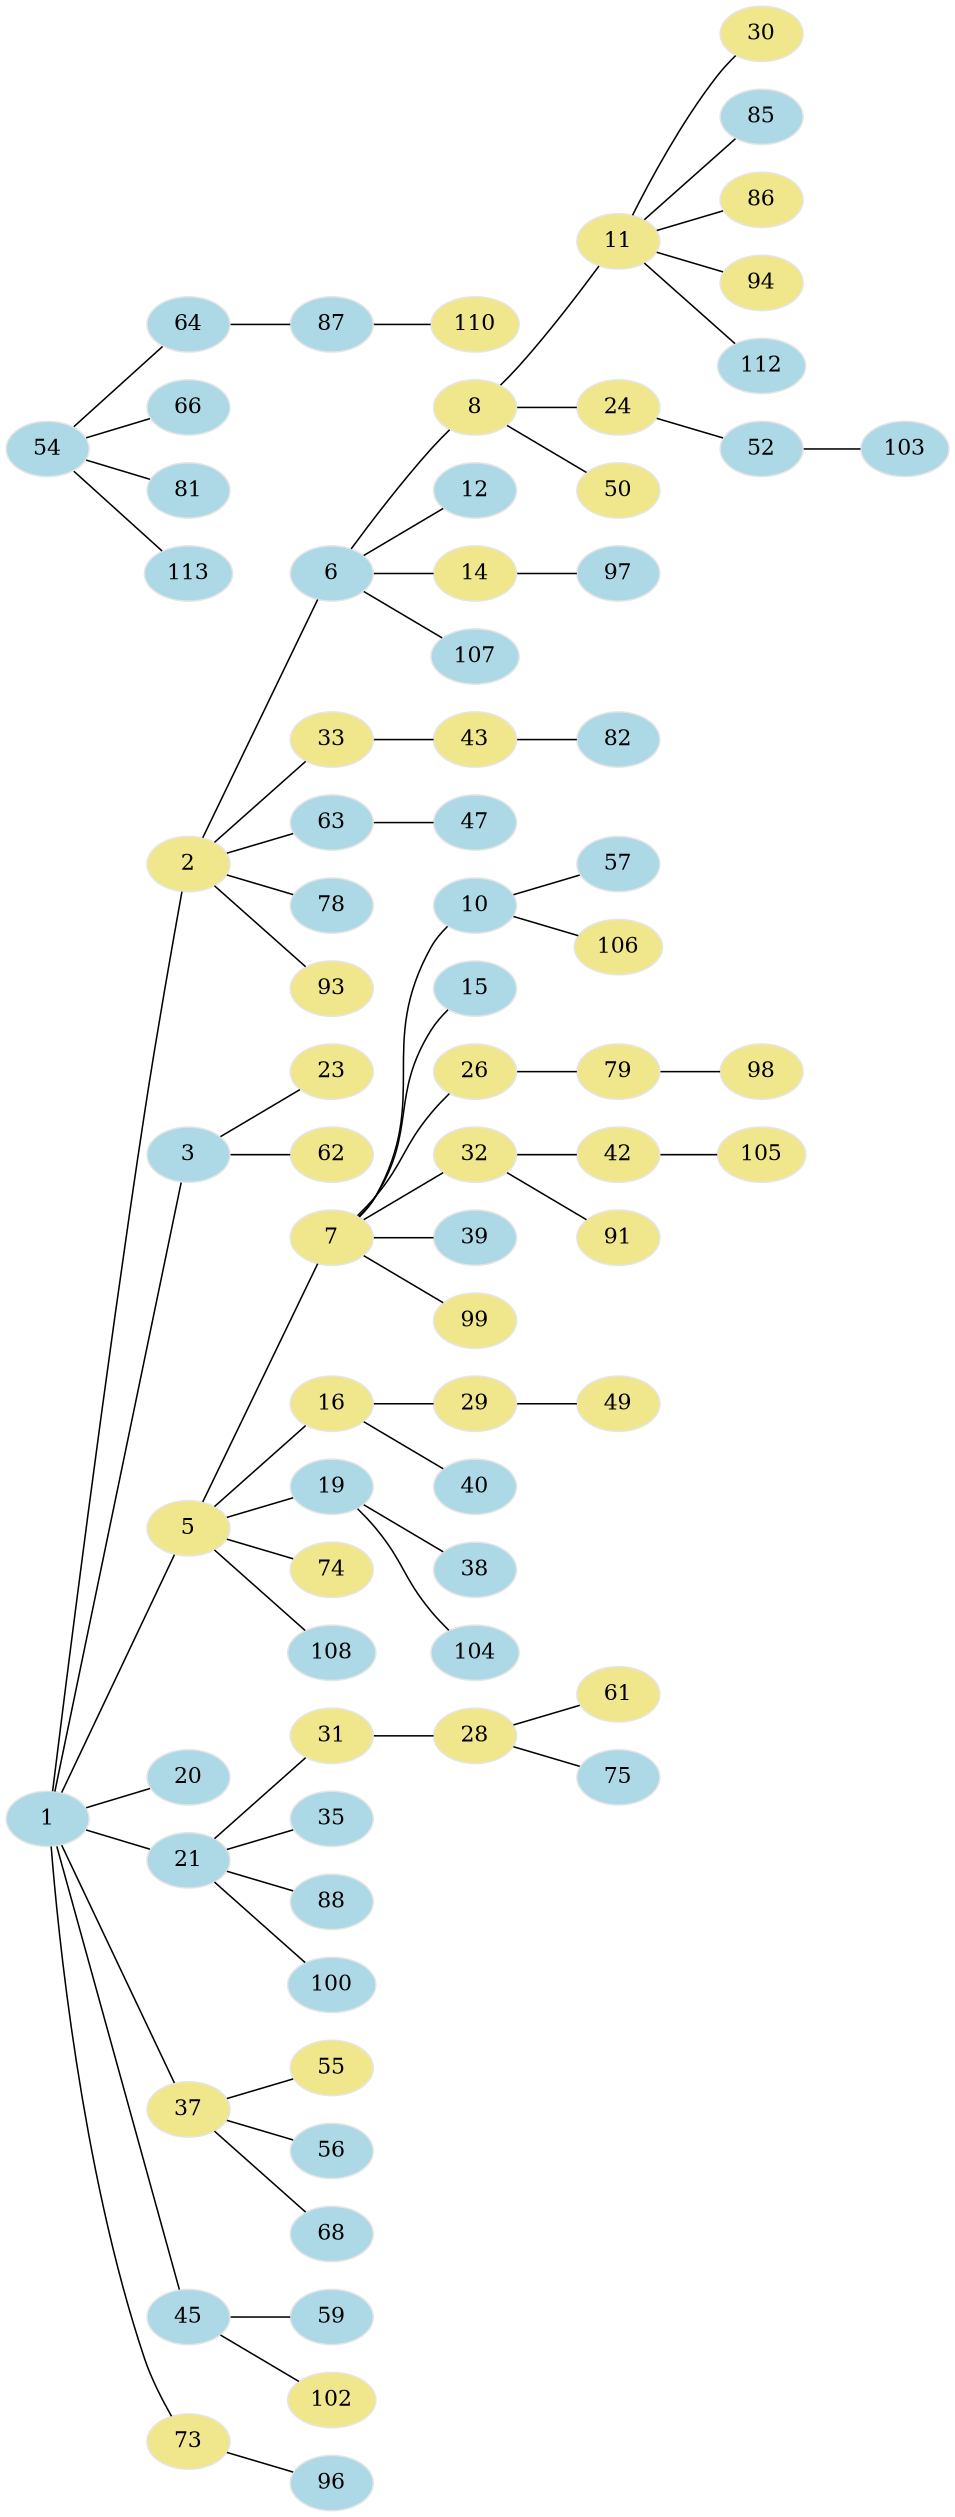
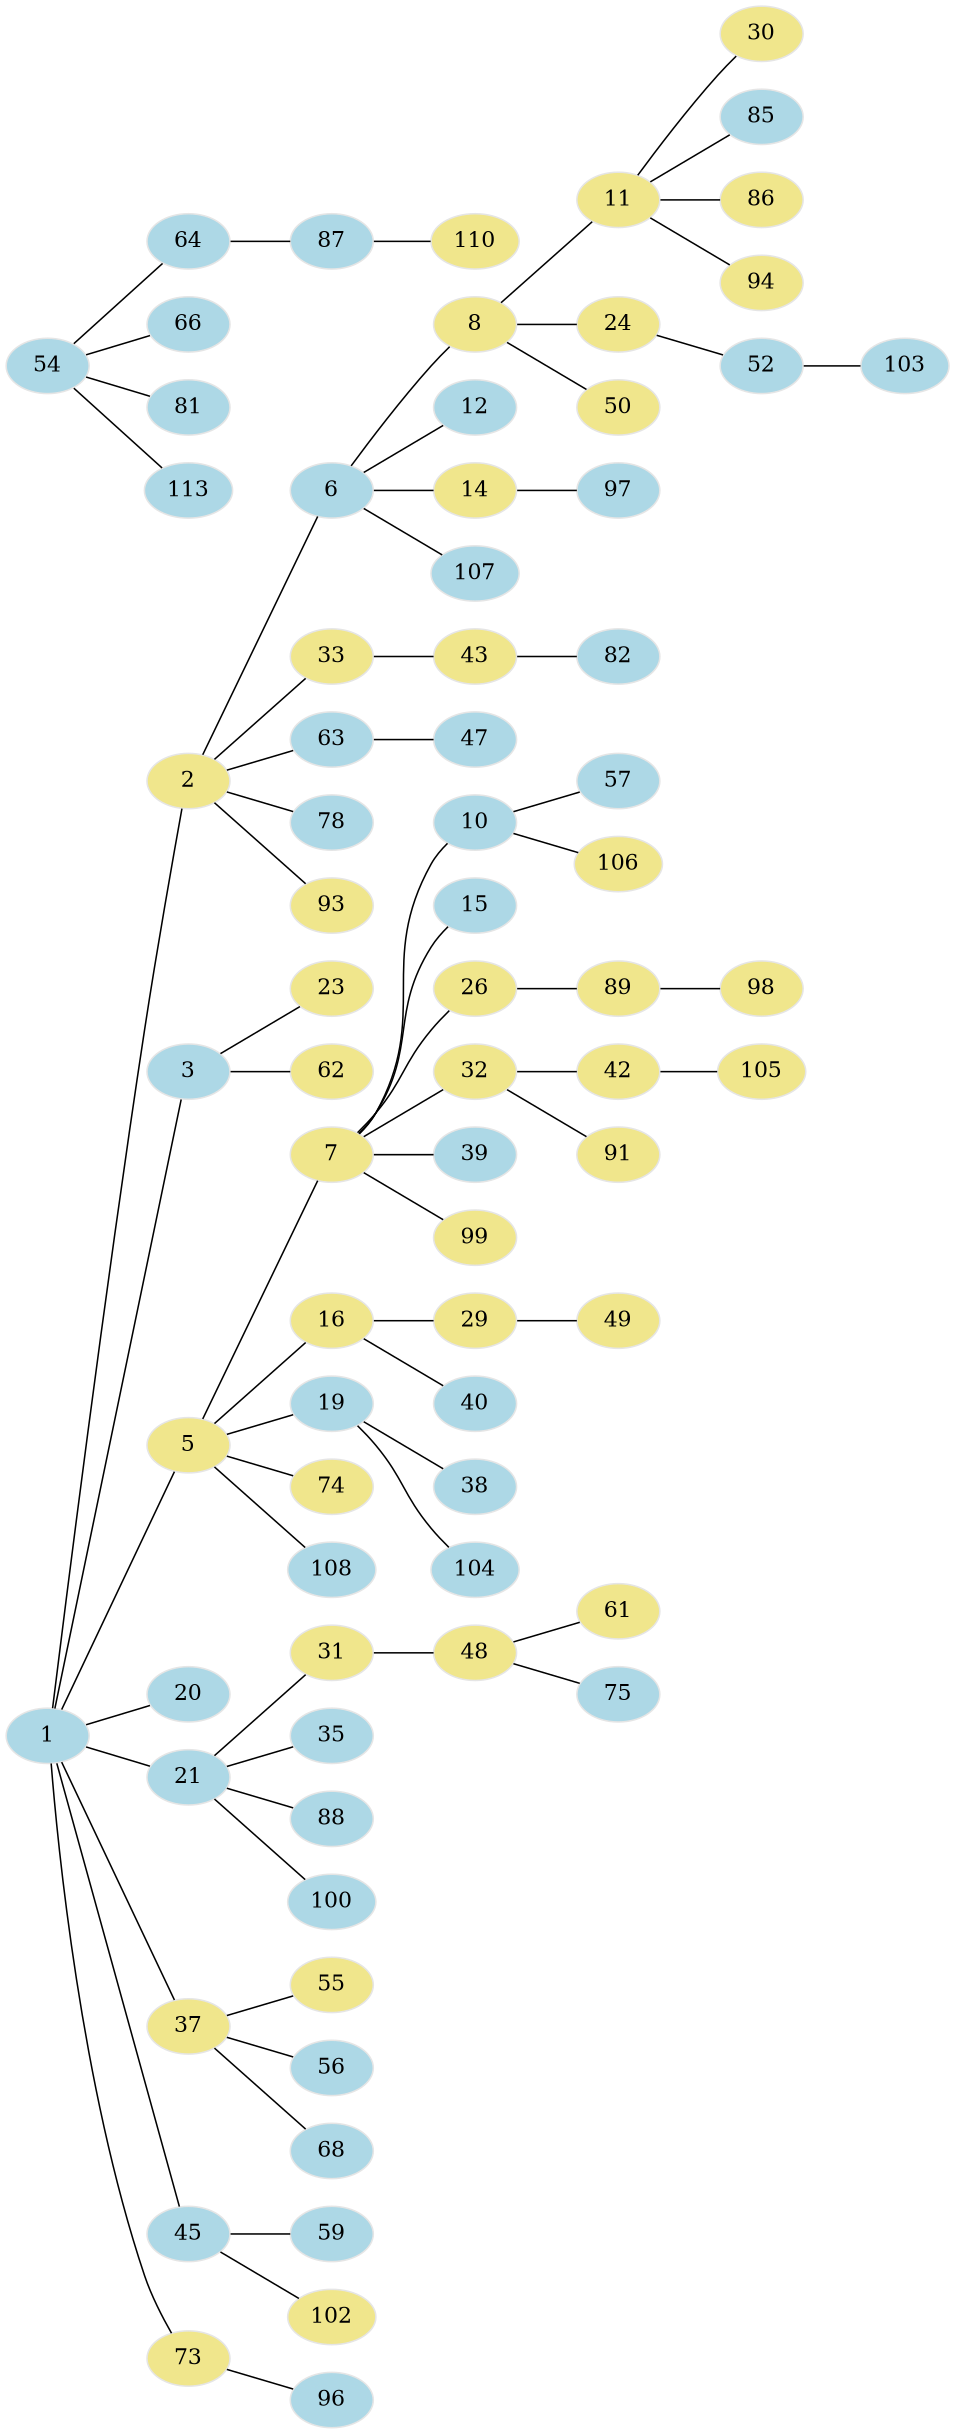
node "112": removed
node "79": label "79" -> "89"
node "28": label "28" -> "48"
